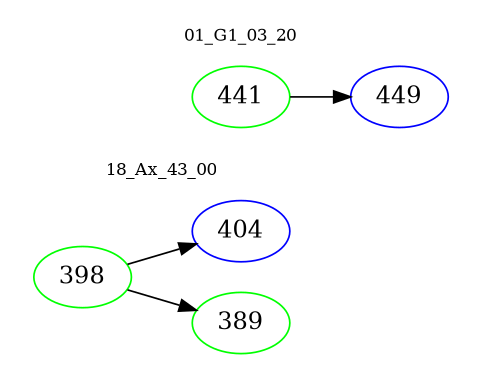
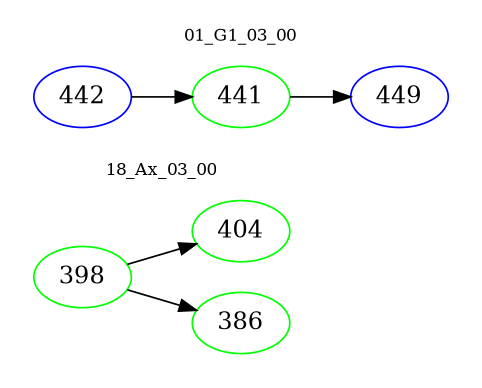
cluster "01_G1_03_20": label "01_G1_03_20" -> "01_G1_03_00"
node "442": added
cluster "18_Ax_43_00": label "18_Ax_43_00" -> "18_Ax_03_00"
node "404": color blue -> green
node "389": label "389" -> "386"
